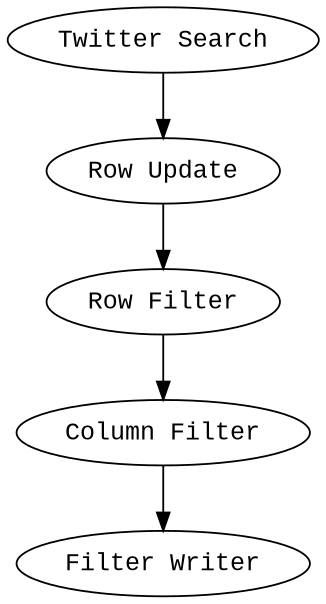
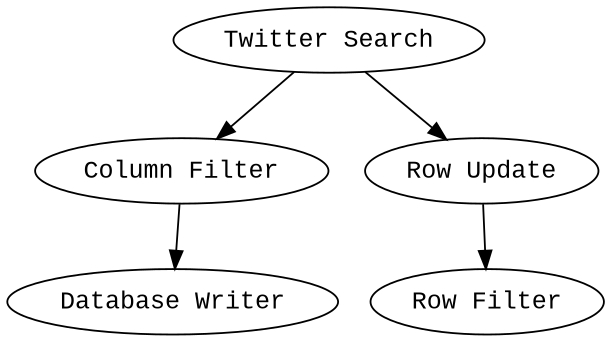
edge "Row Filter" -> "Column Filter": now "Twitter Search" -> "Column Filter"
node "Filter Writer": label "Filter Writer" -> "Database Writer"
